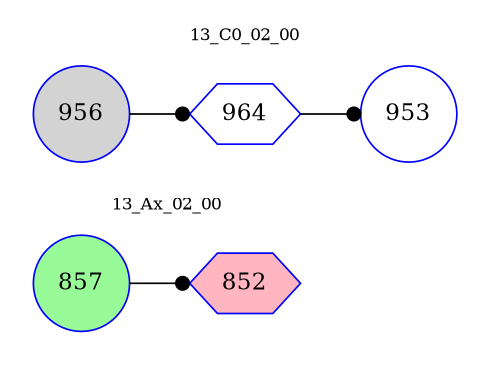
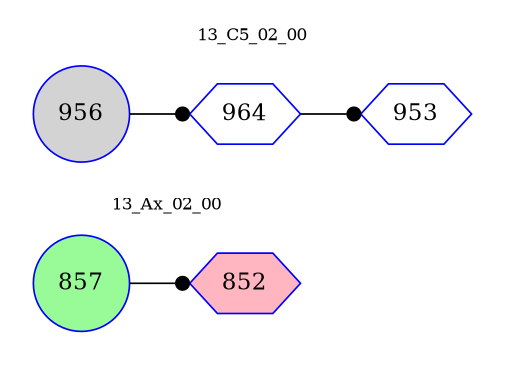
cluster "13_C0_02_00": label "13_C0_02_00" -> "13_C5_02_00"
node "953": shape circle -> hexagon
